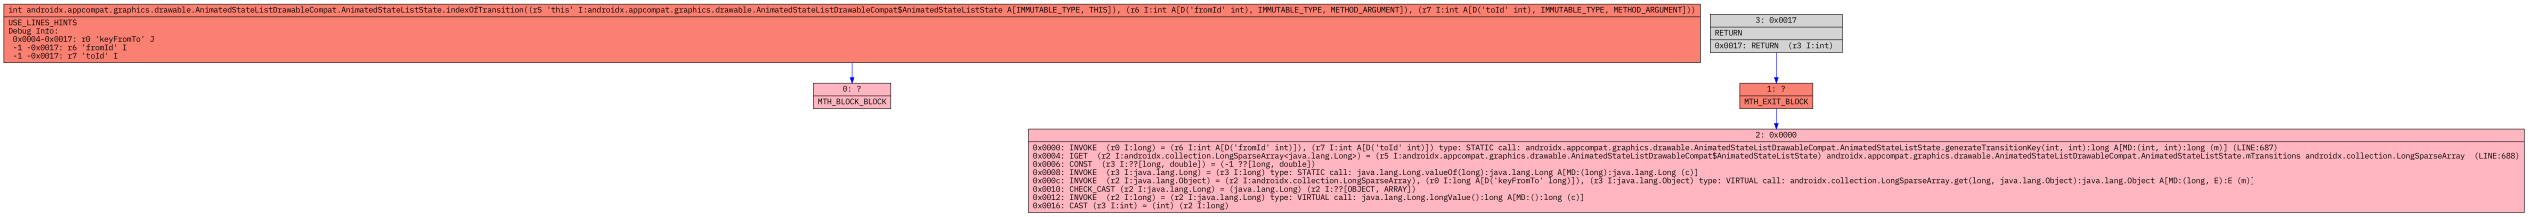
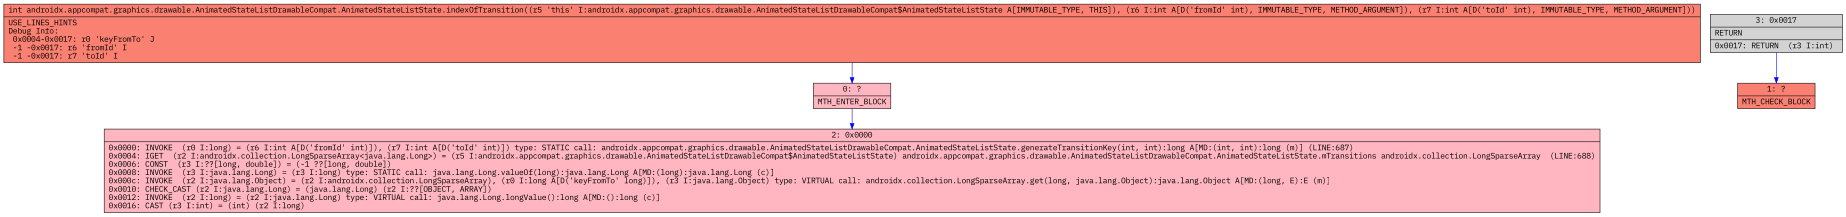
node "0: ?": text "MTH_BLOCK_BLOCK" -> "MTH_ENTER_BLOCK"
node "1: ?": text "MTH_EXIT_BLOCK" -> "MTH_CHECK_BLOCK"
edge "1: ?" -> "2: 0x0000": now "0: ?" -> "2: 0x0000"
